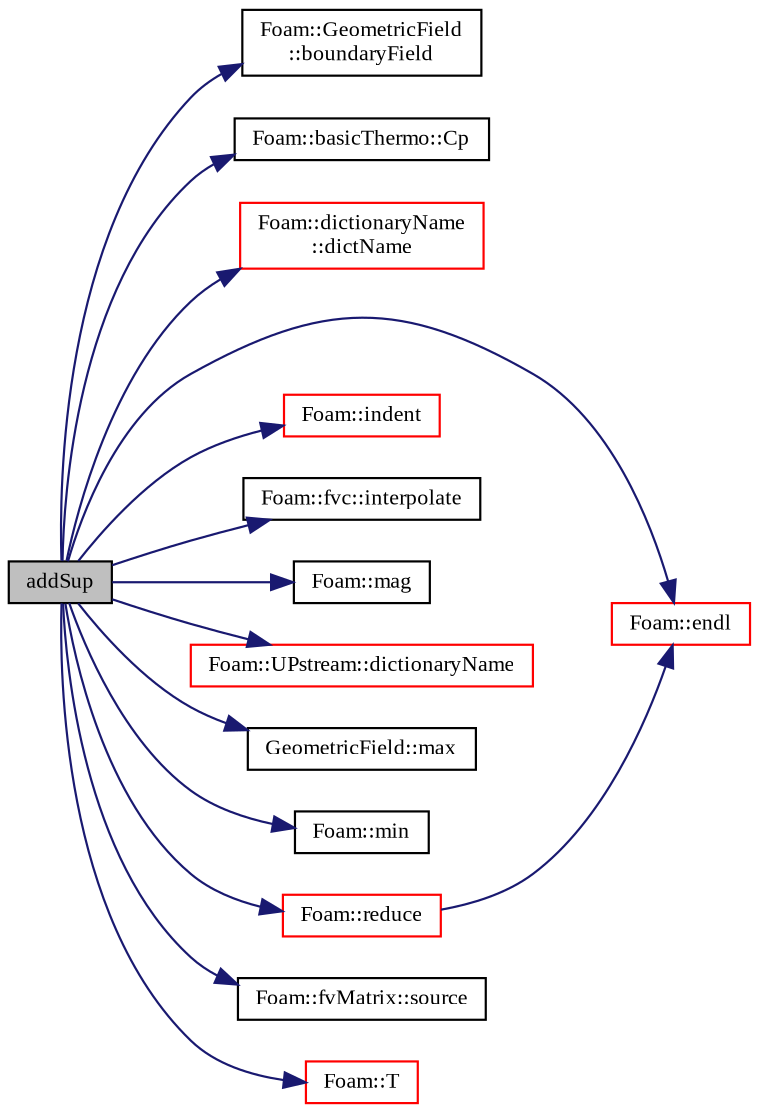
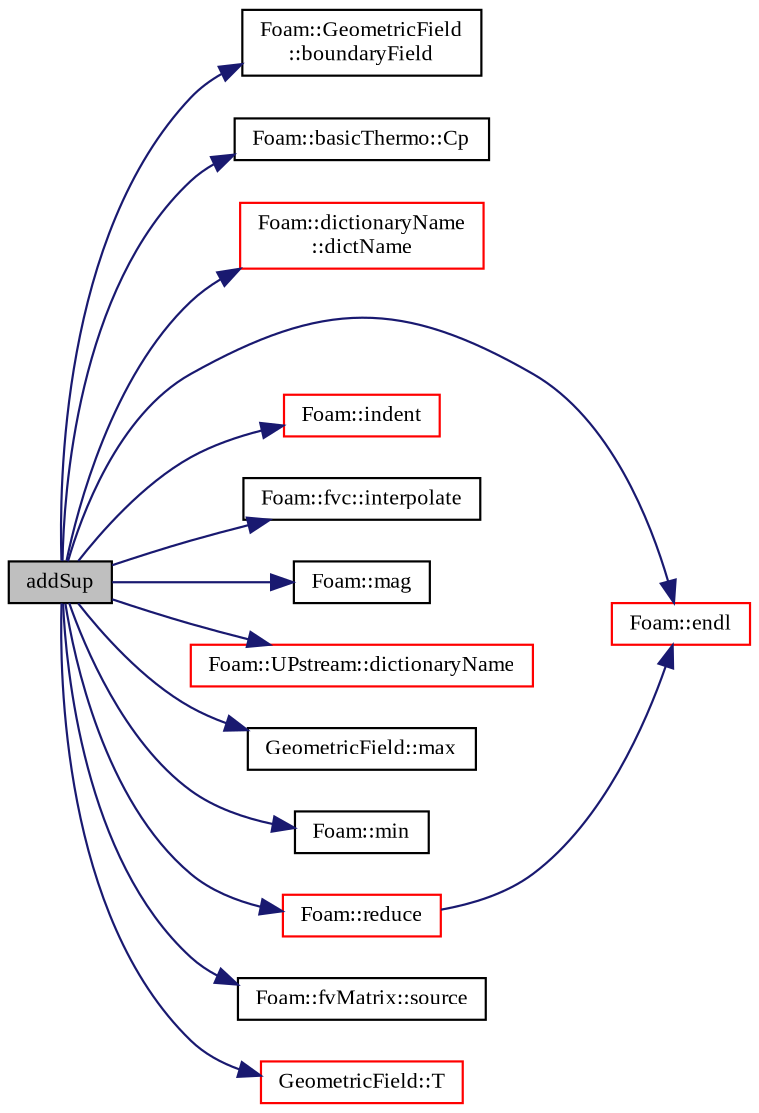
node "Foam::T": label "Foam::T" -> "GeometricField::T"
